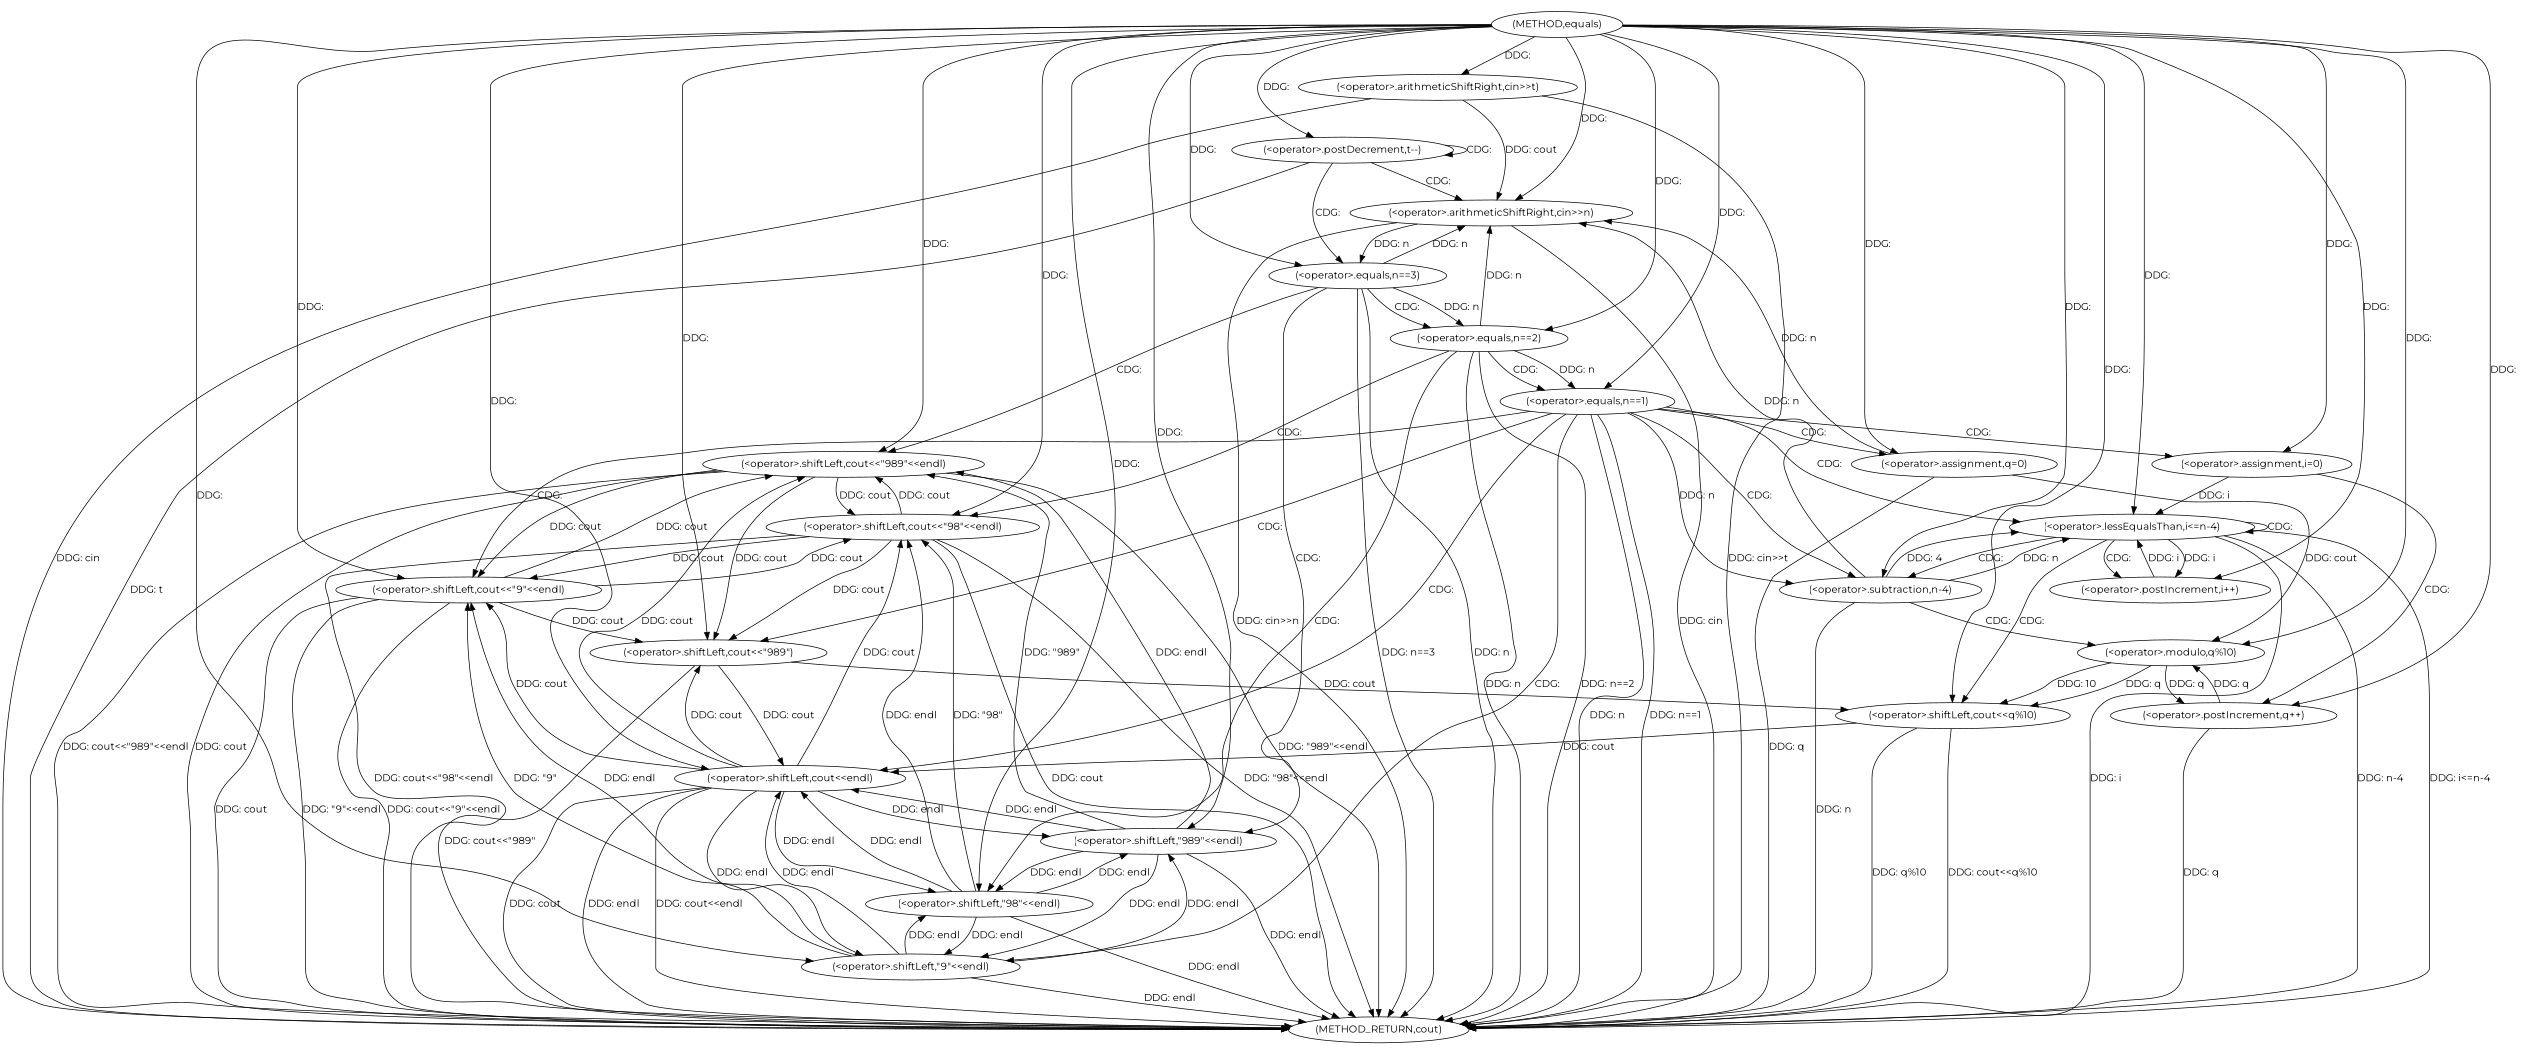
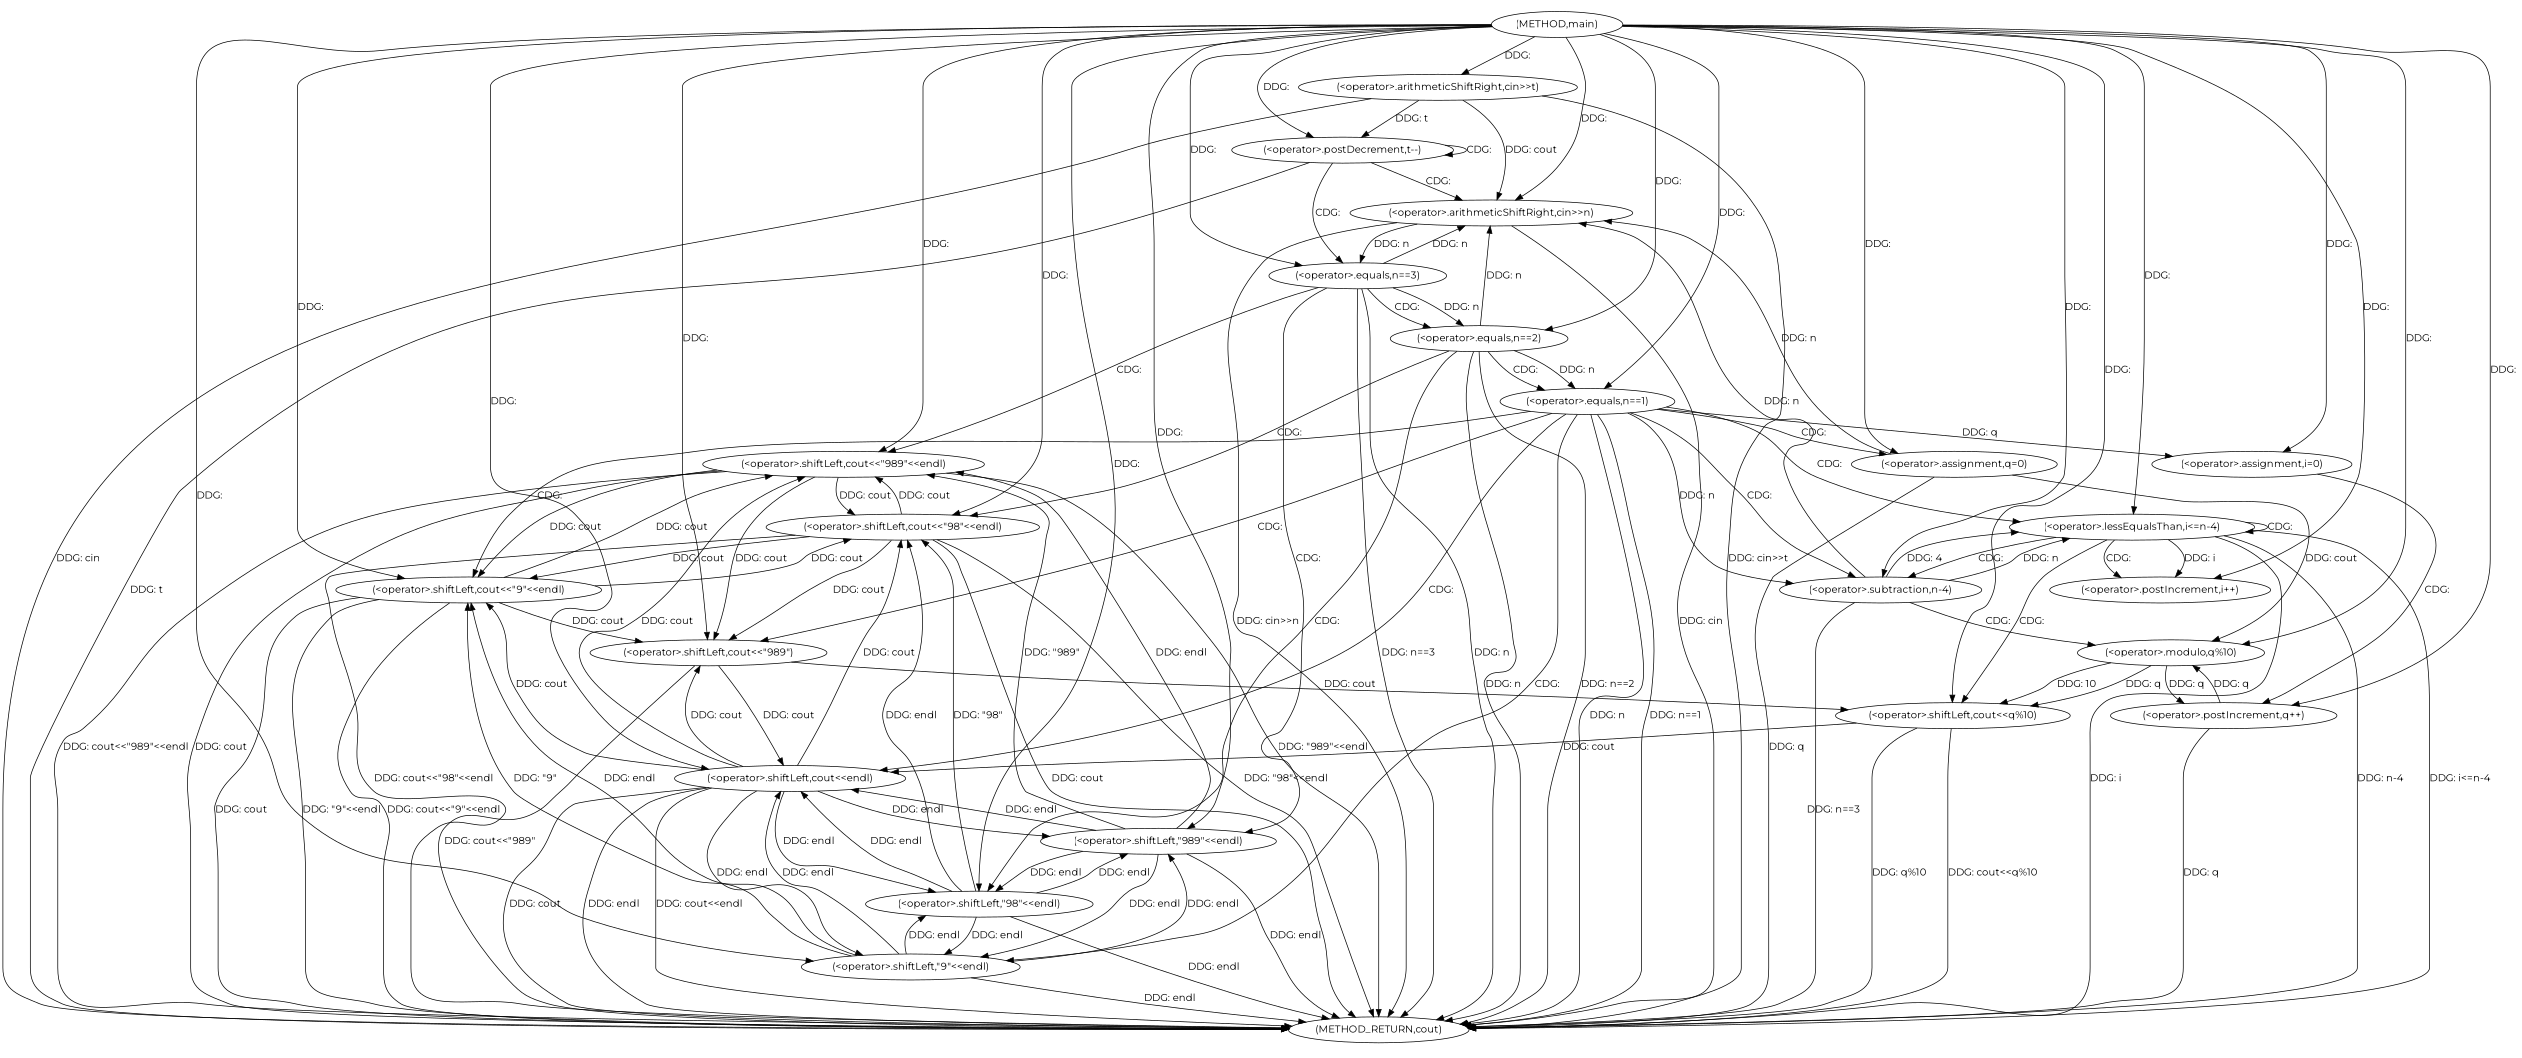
node "(METHOD,equals)": label "(METHOD,equals)" -> "(METHOD,main)"
edge "(<operator>.arithmeticShiftRight,cin>>t)" -> "(<operator>.postDecrement,t--)": added, label "DDG: t"
edge "(<operator>.equals,n==1)" -> "(<operator>.assignment,i=0)": label "CDG: " -> "DDG: q"
edge "(<operator>.assignment,i=0)" -> "(<operator>.lessEqualsThan,i<=n-4)": removed, label "DDG: i"
edge "(<operator>.postIncrement,i++)" -> "(<operator>.lessEqualsThan,i<=n-4)": removed, label "DDG: i"
edge "(<operator>.subtraction,n-4)" -> "(METHOD_RETURN,cout)": label "DDG: n" -> "DDG: n==3"
